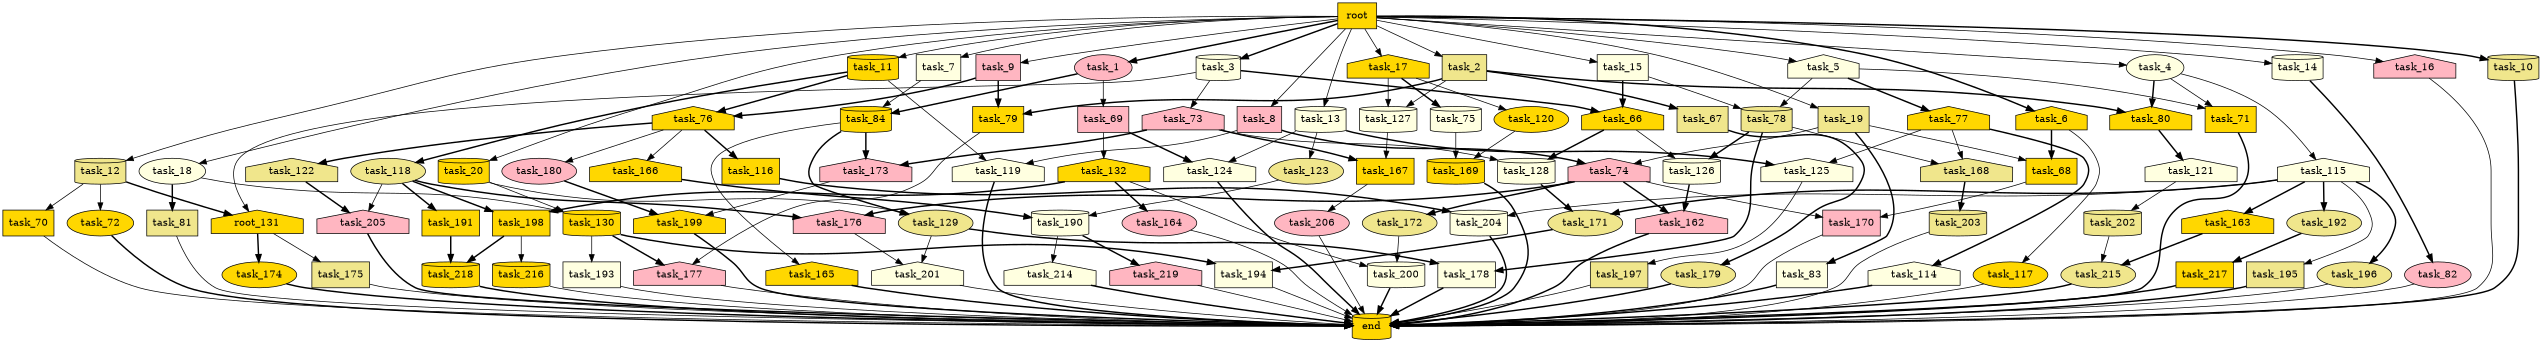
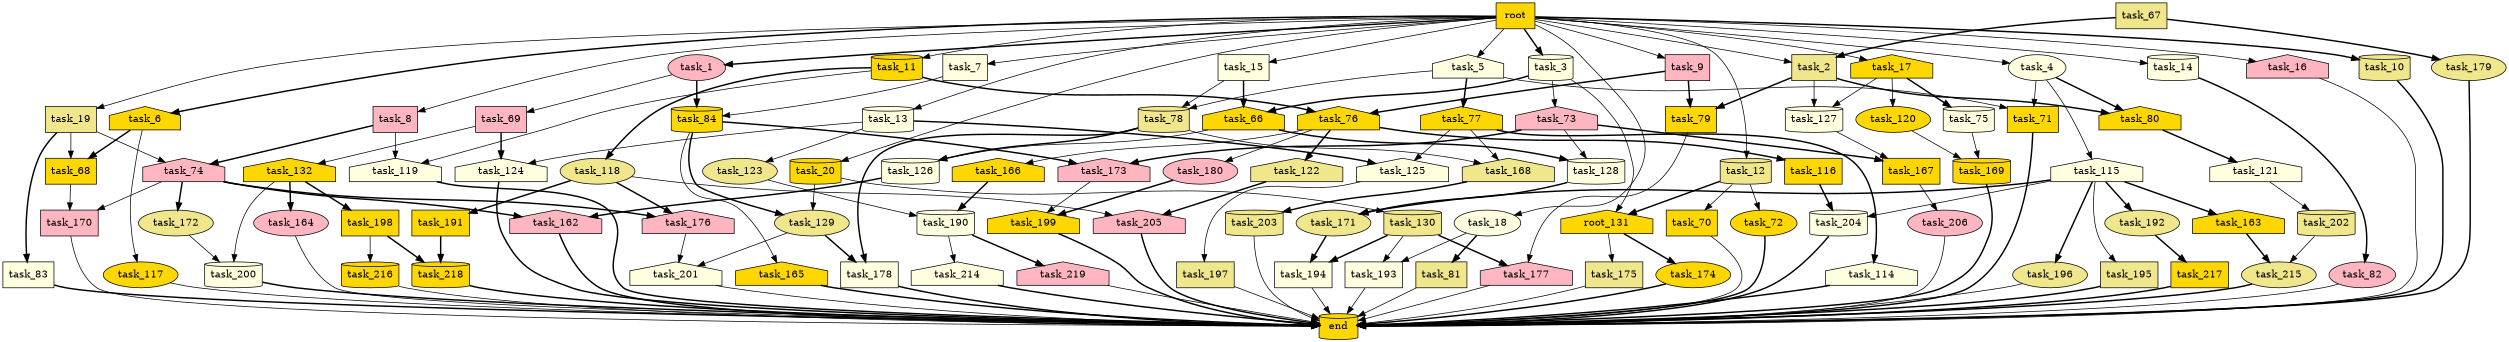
edge "task_2" -> "task_67": reversed
edge "task_118" -> "task_198": removed
edge "task_18" -> "task_130": now "task_18" -> "task_193"
node "task_130": fillcolor gold -> khaki
